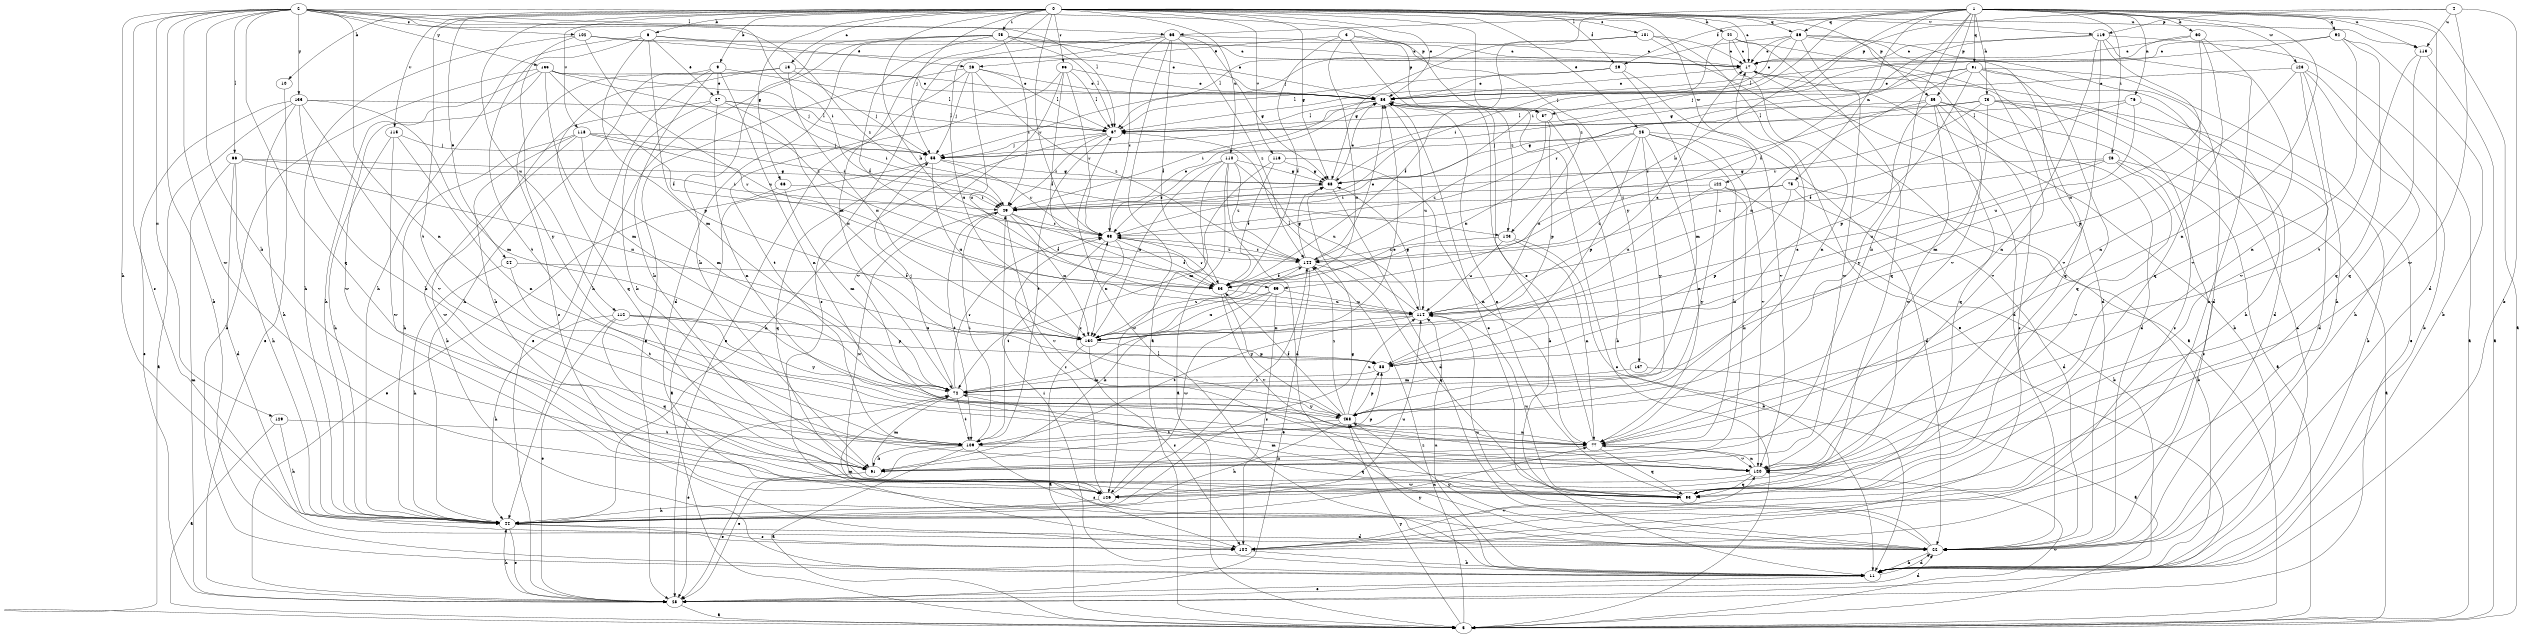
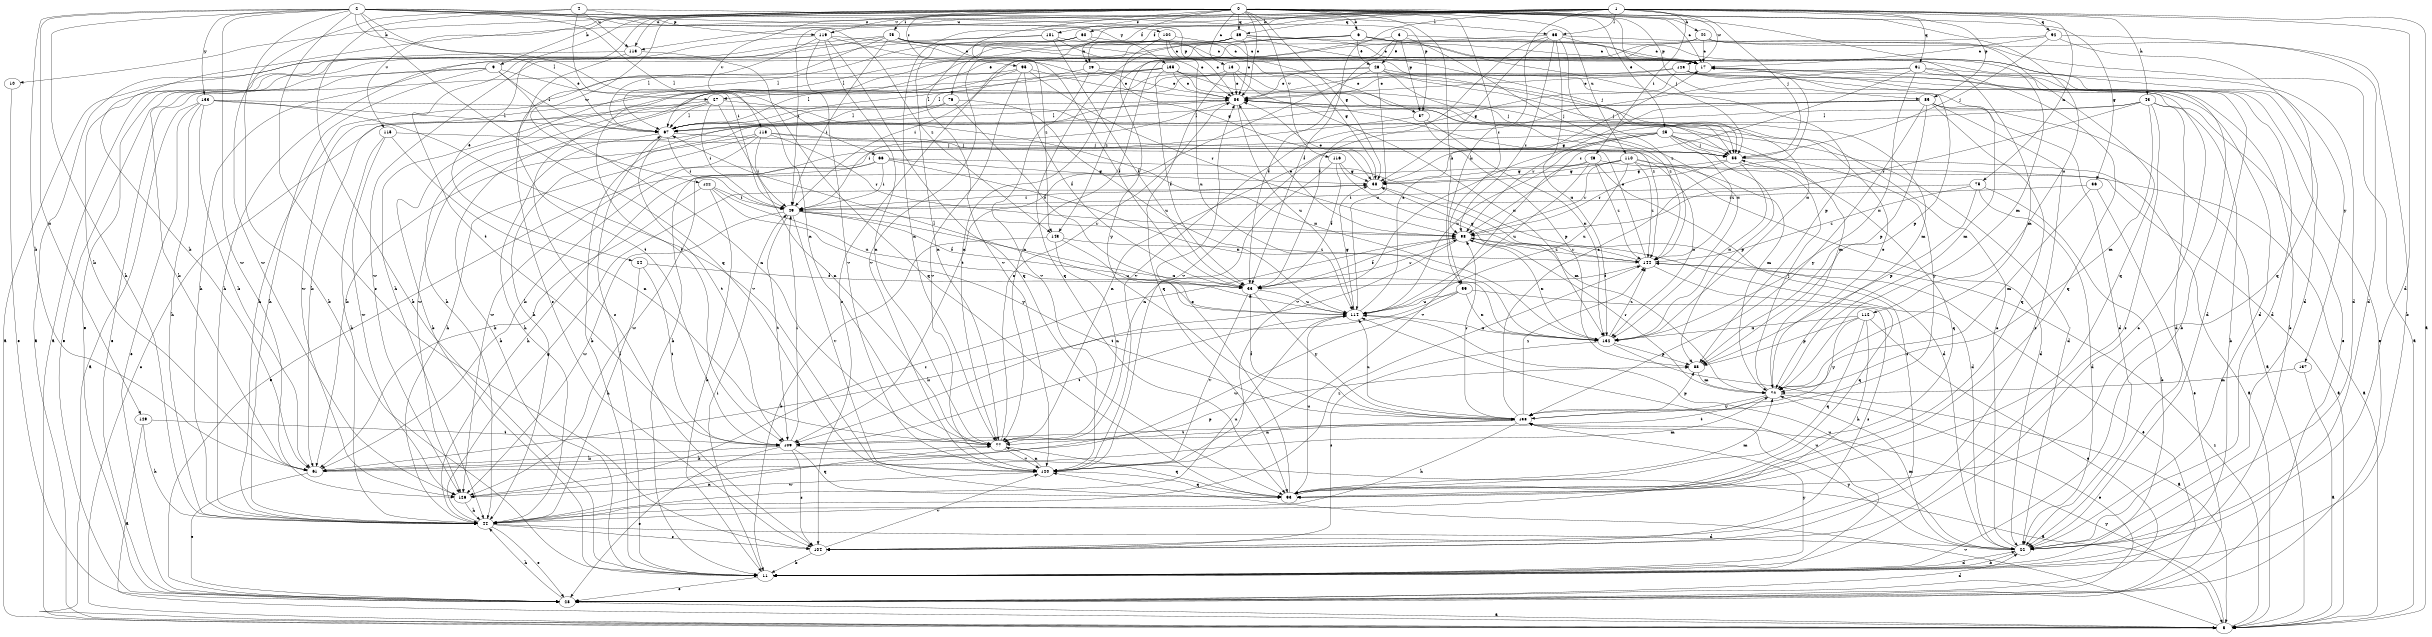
edge "2" -> "49": now "4" -> "49"
edge "91" -> "88": now "85" -> "88"
edge "123" -> "22": label "h" -> "d"
edge "66" -> "28": label "m" -> "e"
edge "126" -> "144": now "44" -> "144"
node "438": label "438" -> "138"
